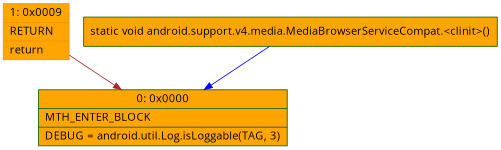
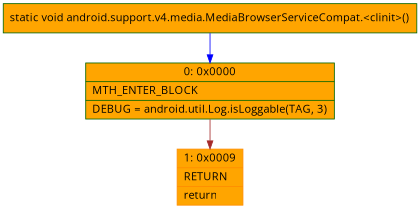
edge "1: 0x0009" -> "0: 0x0000": reversed
